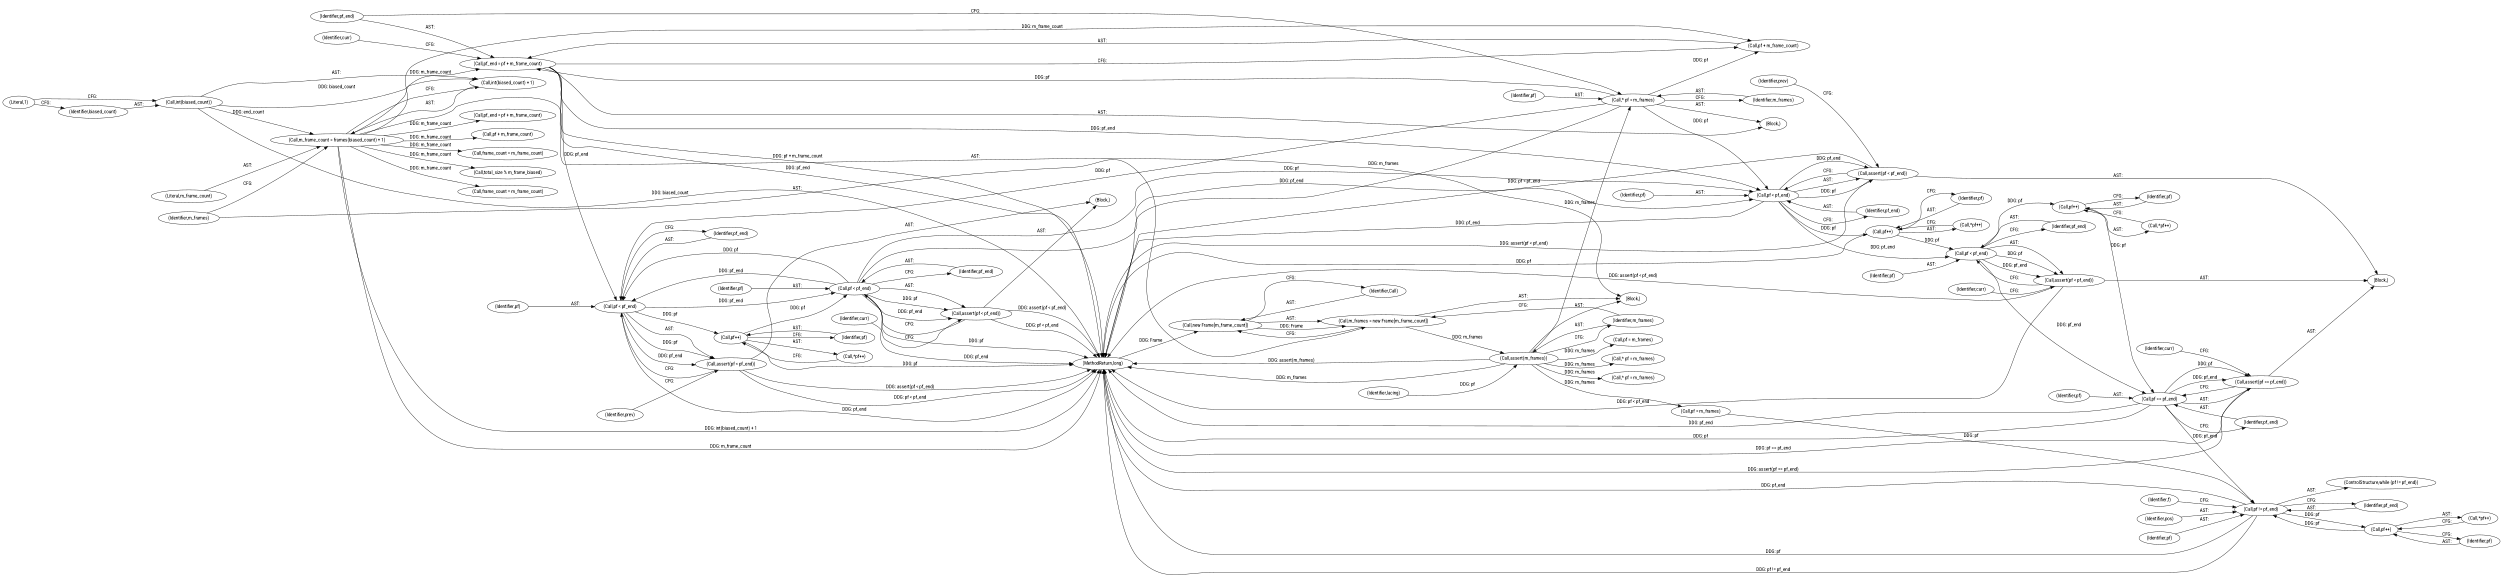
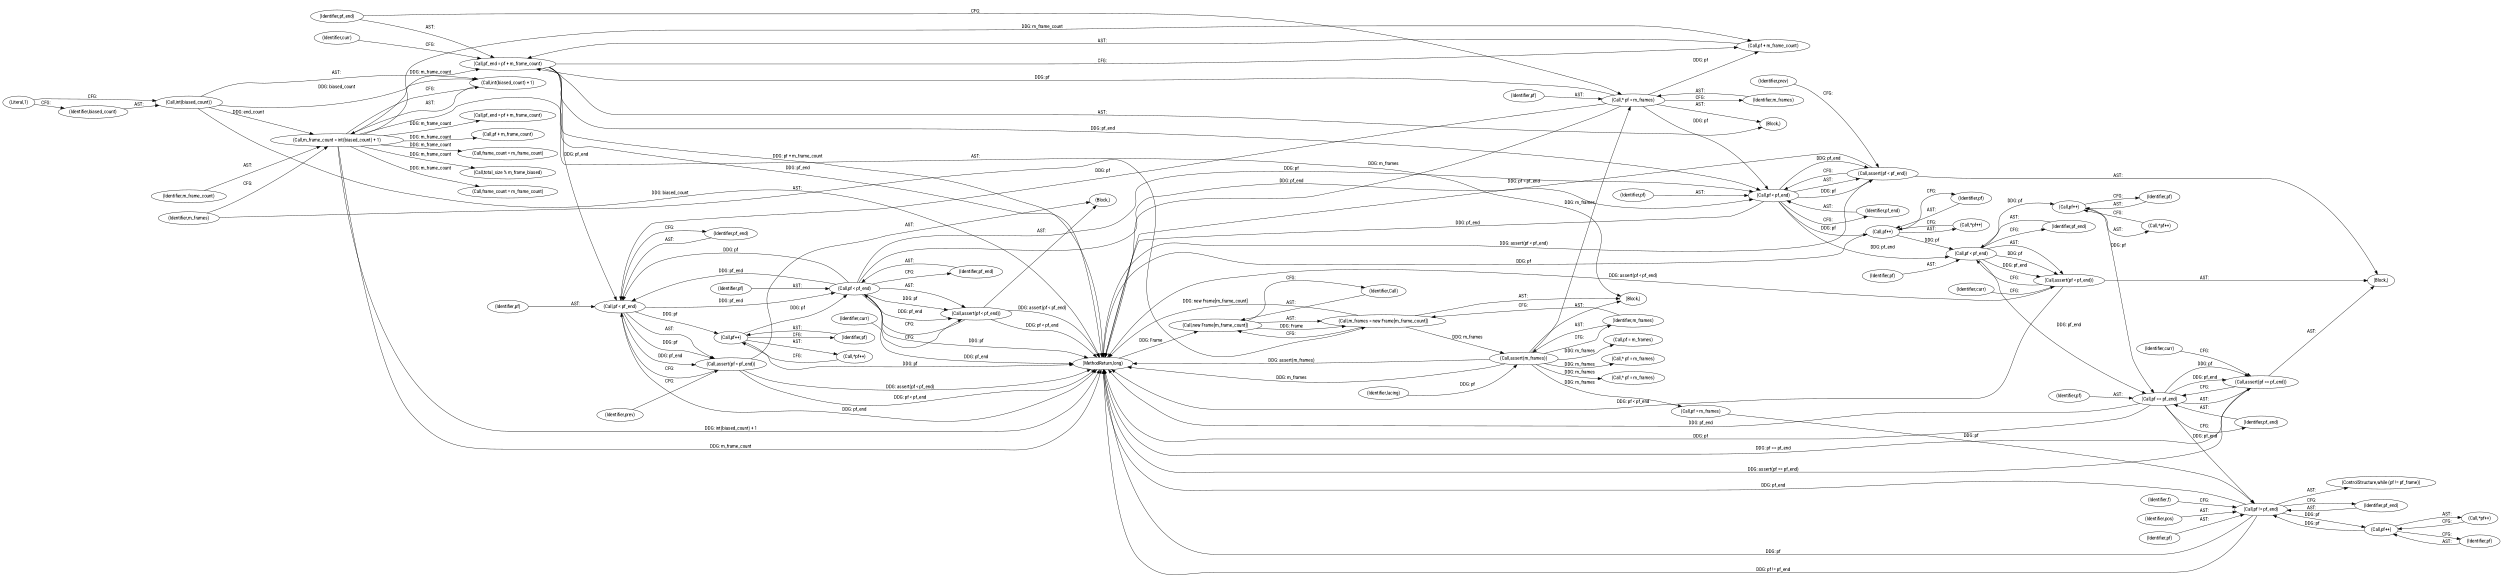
node "(Call,m_frame_count = frames(biased_count) + 1)": label "(Call,m_frame_count = frames(biased_count) + 1)" -> "(Call,m_frame_count = int(biased_count) + 1)"
node "(Literal,m_frame_count)": label "(Literal,m_frame_count)" -> "(Identifier,m_frame_count)"
edge "(Call,m_frames = new Frame[m_frame_count])" -> "(MethodReturn,long)": added, label "DDG: new Frame[m_frame_count]"
node "(ControlStructure,while (pf != pf_end))": label "(ControlStructure,while (pf != pf_end))" -> "(ControlStructure,while (pf != pf_frame))"
